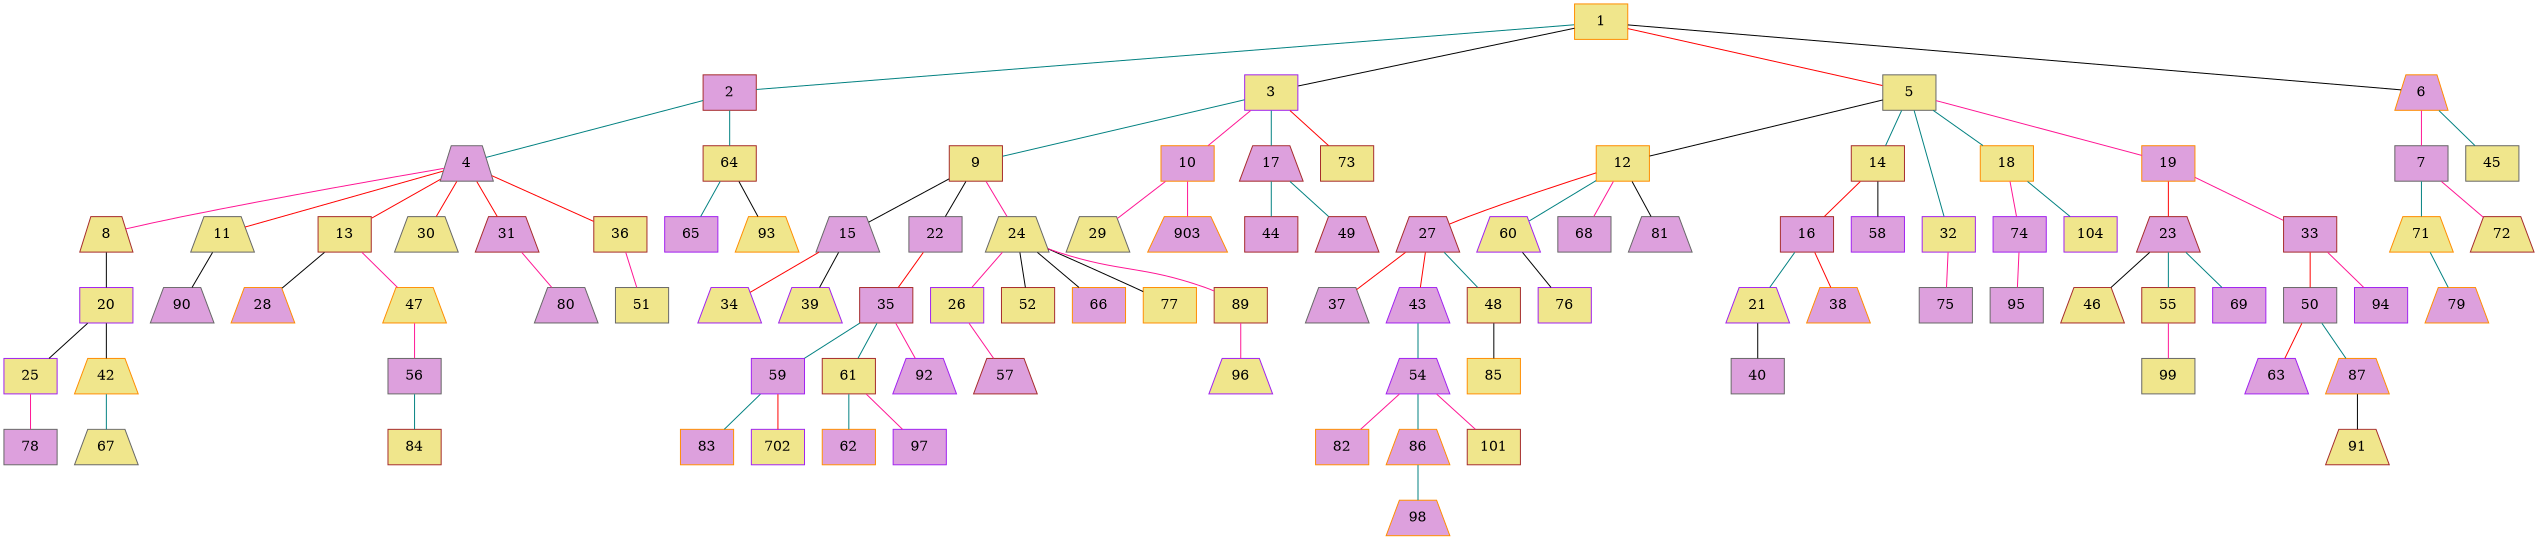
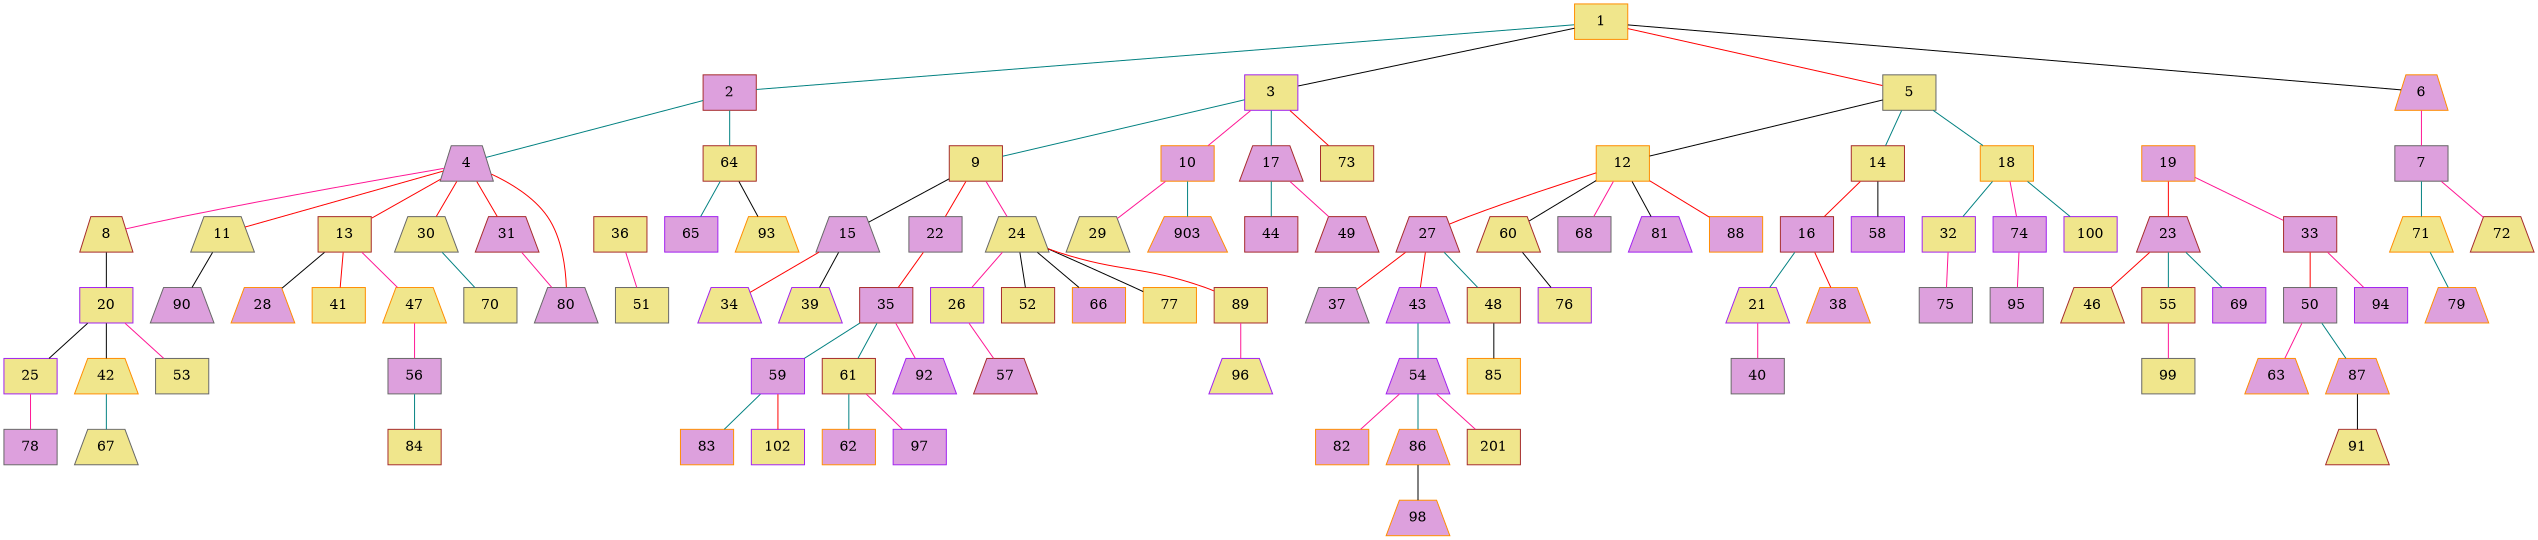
edge "5" -- "19": removed
edge "5" -- "32": now "18" -- "32"
node "45": removed
edge "4" -- "36": now "4" -- "80"
edge "9" -- "22": color black -> red
edge "10" -- "903": color deeppink -> teal
edge "17" -- "49": color teal -> deeppink
edge "12" -- "60": color teal -> black
node "60": color purple -> brown
node "81": color gray40 -> purple
node "88": added
node "104": label "104" -> "100"
edge "24" -- "89": color deeppink -> red
edge "23" -- "46": color black -> red
node "41": added
node "70": added
edge "21" -- "40": color black -> deeppink
edge "50" -- "63": color red -> deeppink
node "53": added
node "63": color purple -> darkorange
node "702": label "702" -> "102"
node "101": label "101" -> "201"
edge "86" -- "98": color teal -> black
